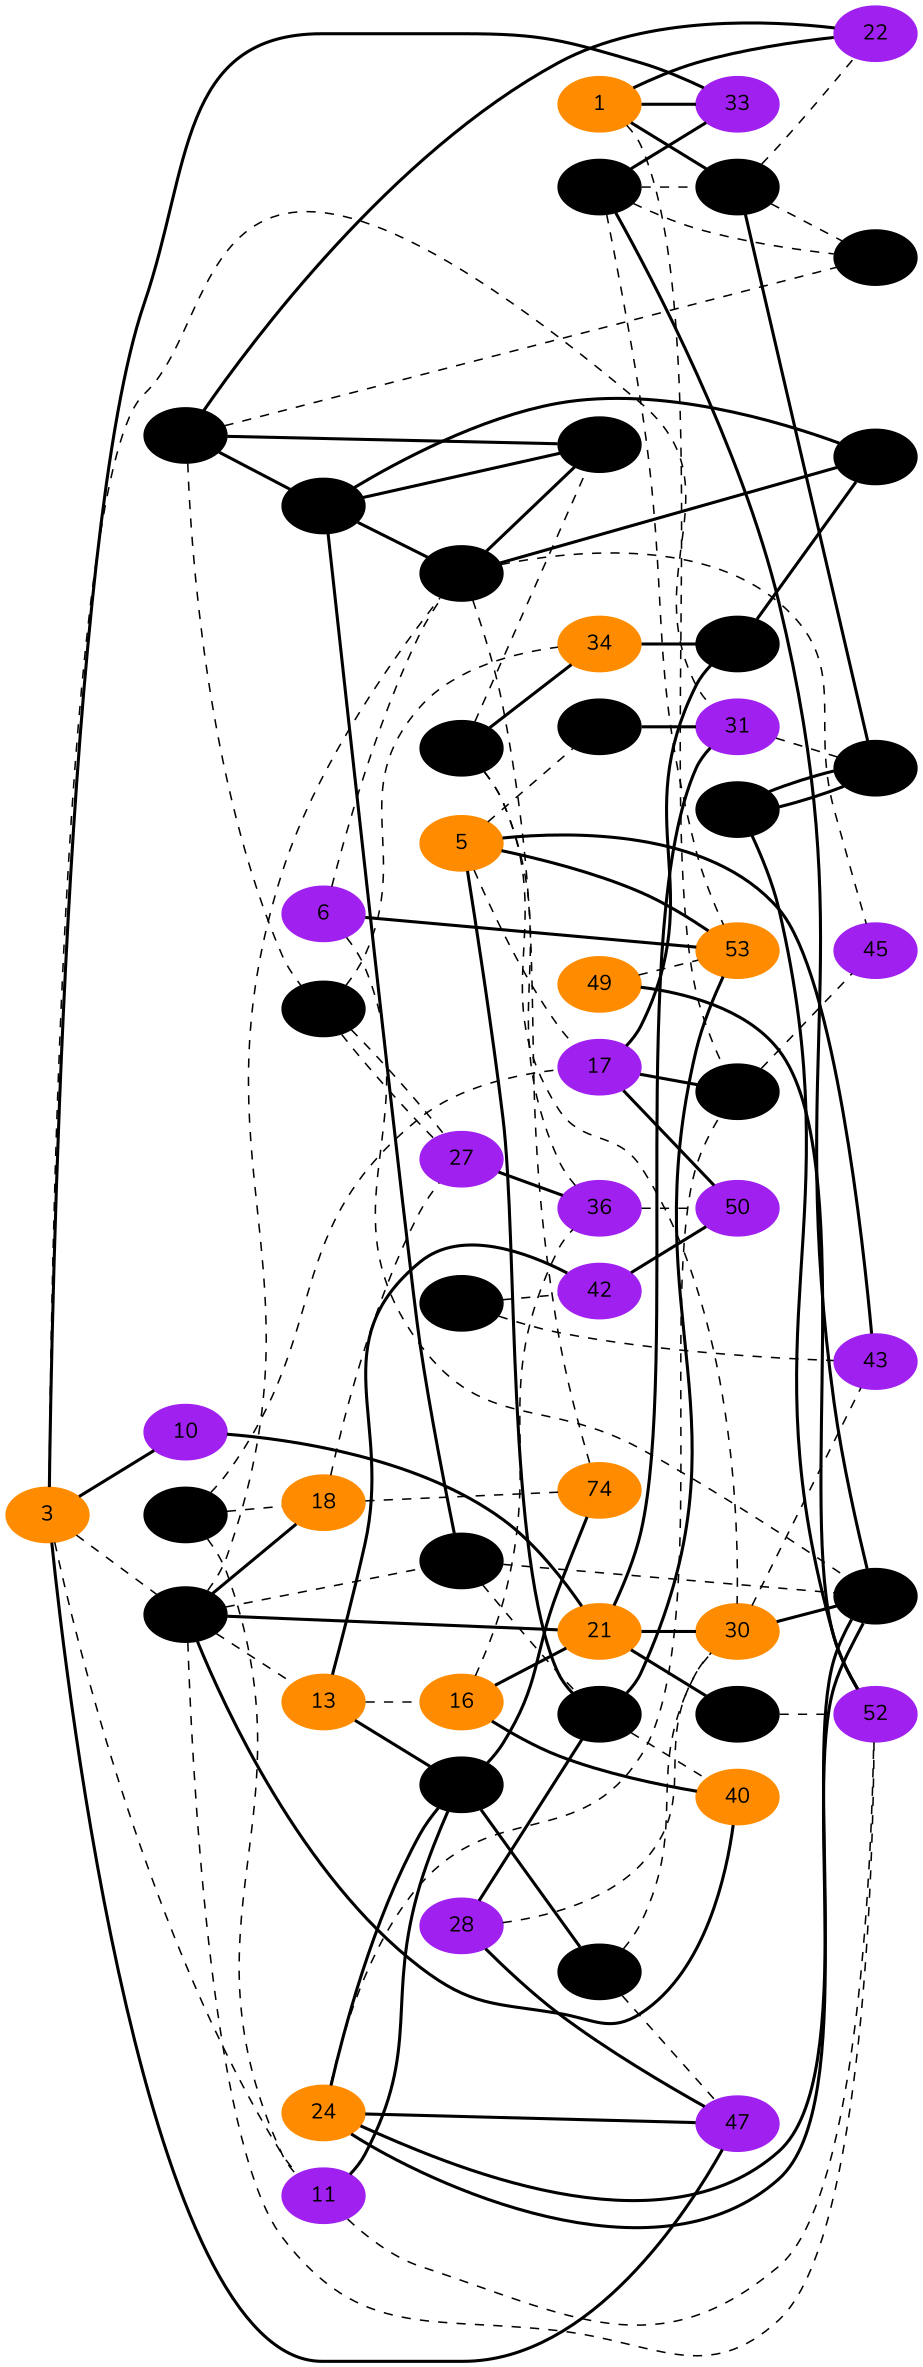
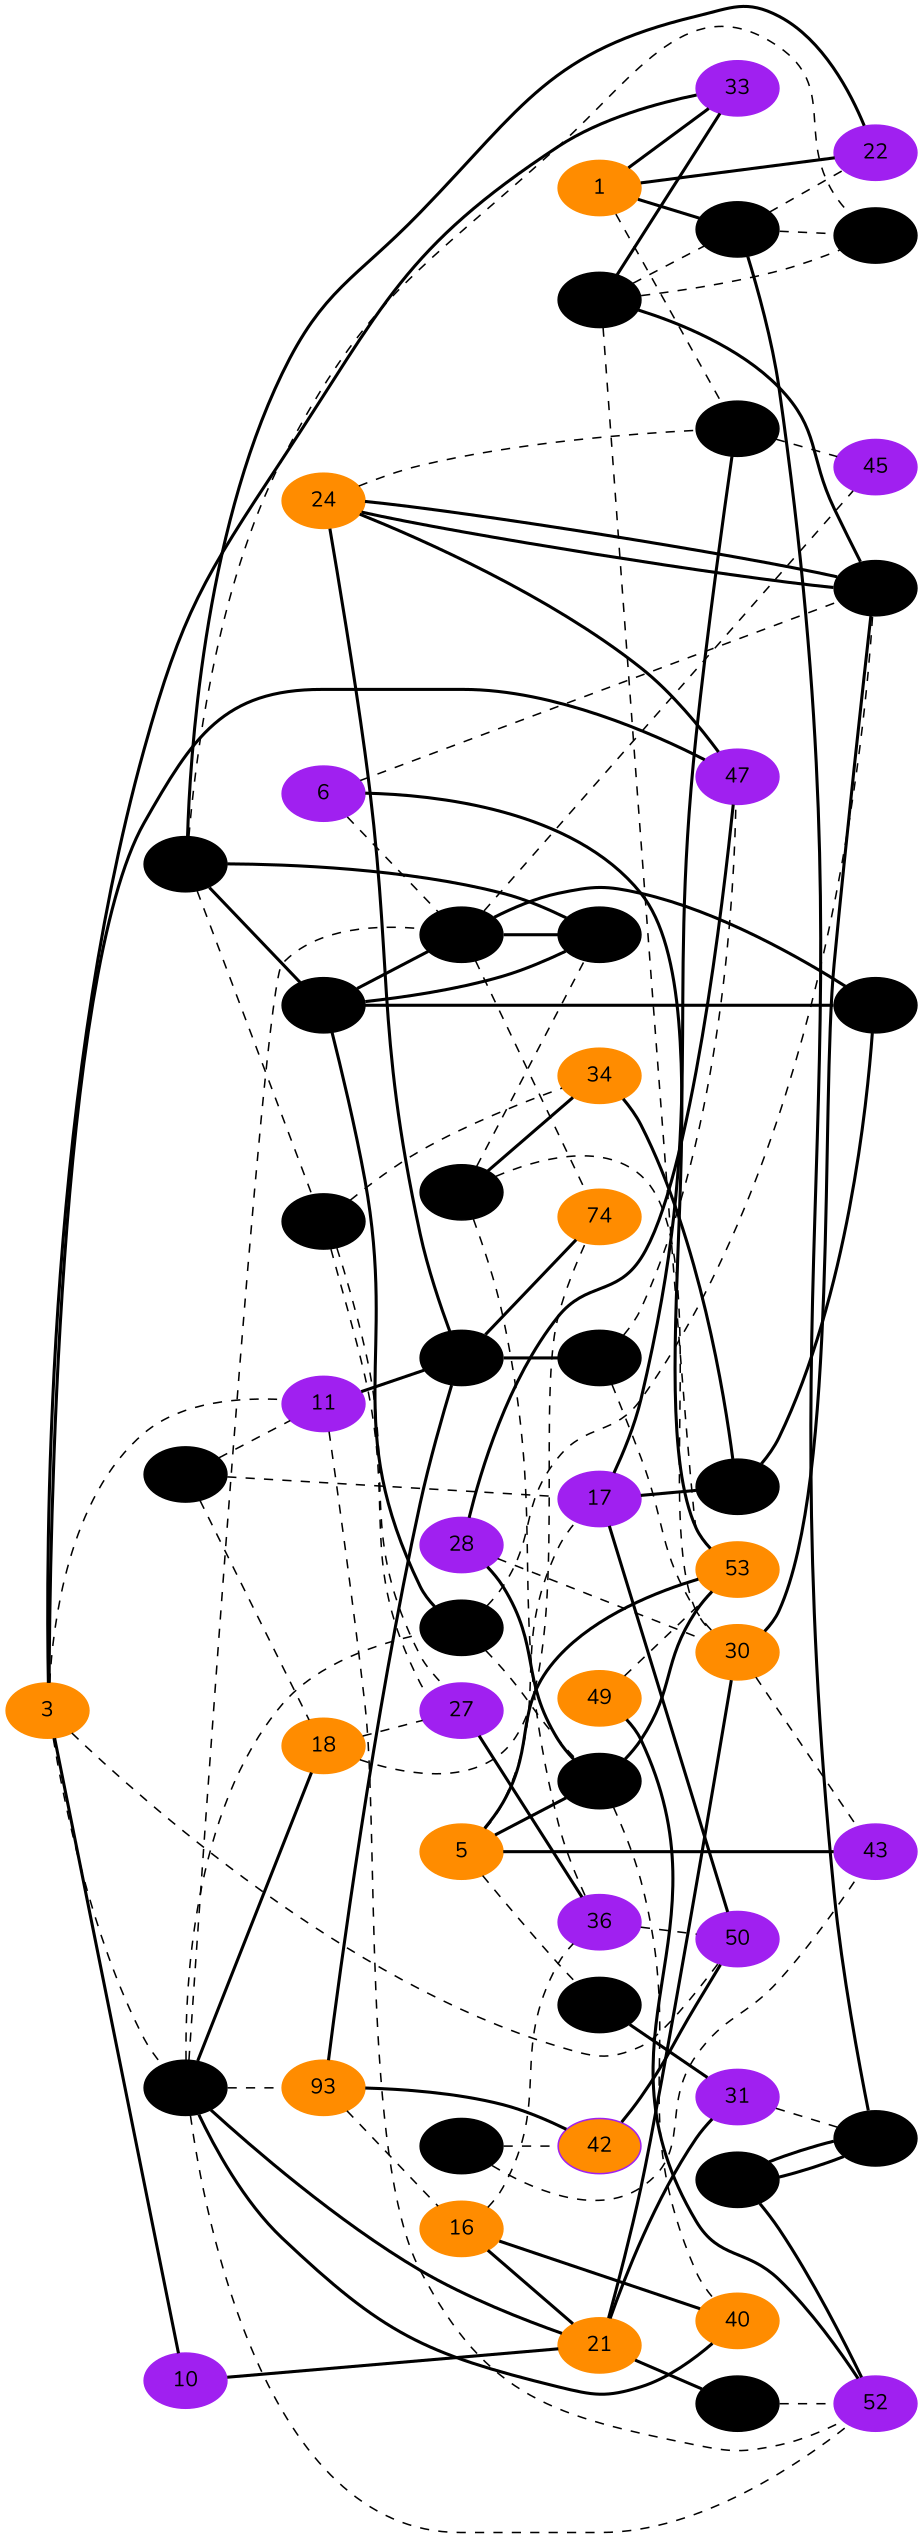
edge "31" -- "3": now "50" -- "3"
node "42": fillcolor purple -> darkorange
node "13": label "13" -> "93"
